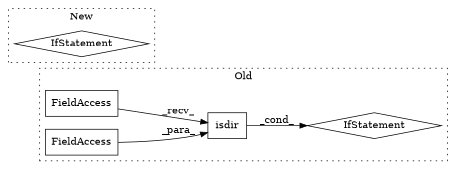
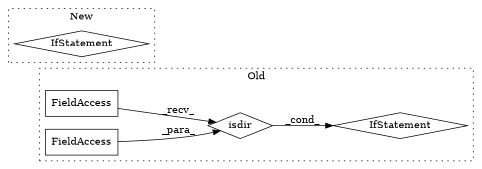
node "isdir": shape box -> diamond
